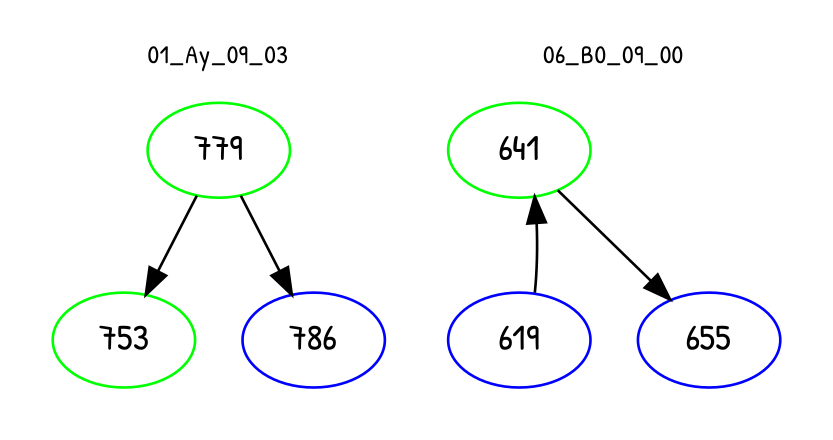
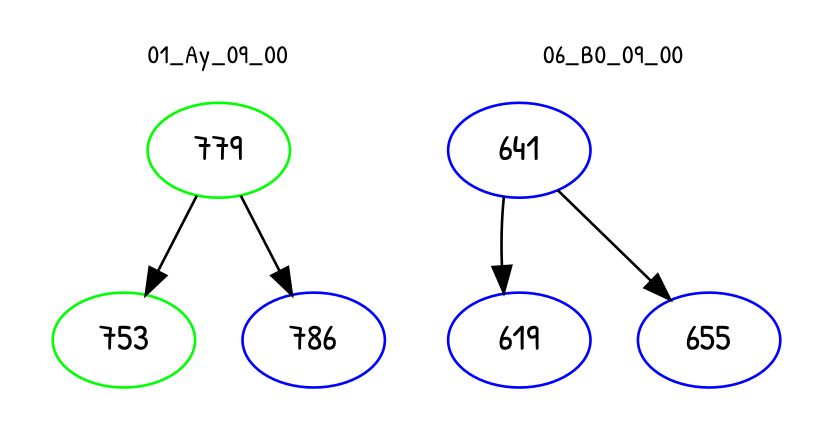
cluster "01_Ay_09_03": label "01_Ay_09_03" -> "01_Ay_09_00"
node "641": color green -> blue
edge "619" -> "641": reversed
